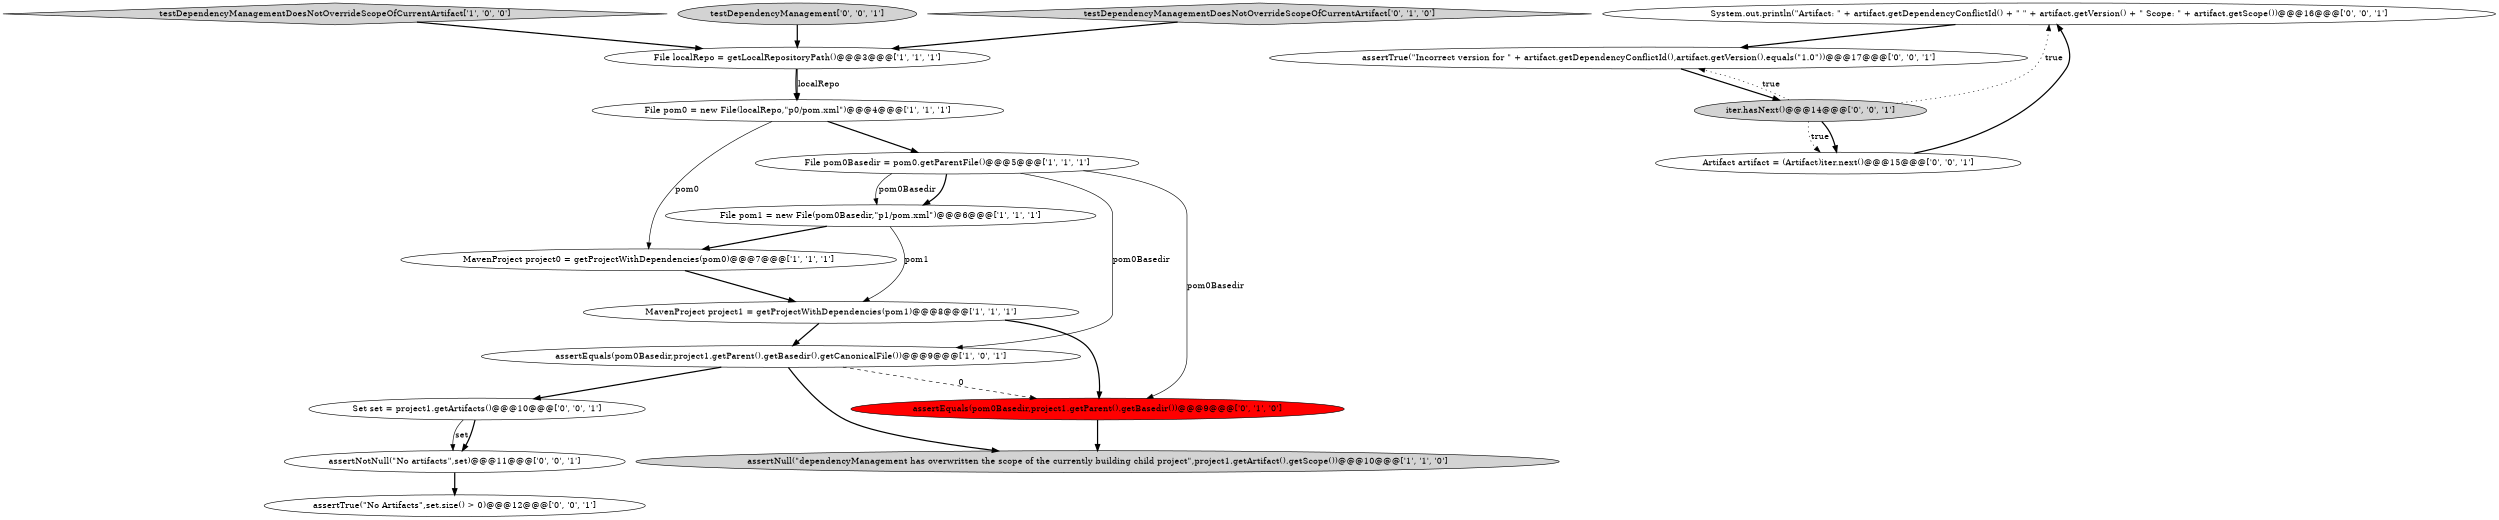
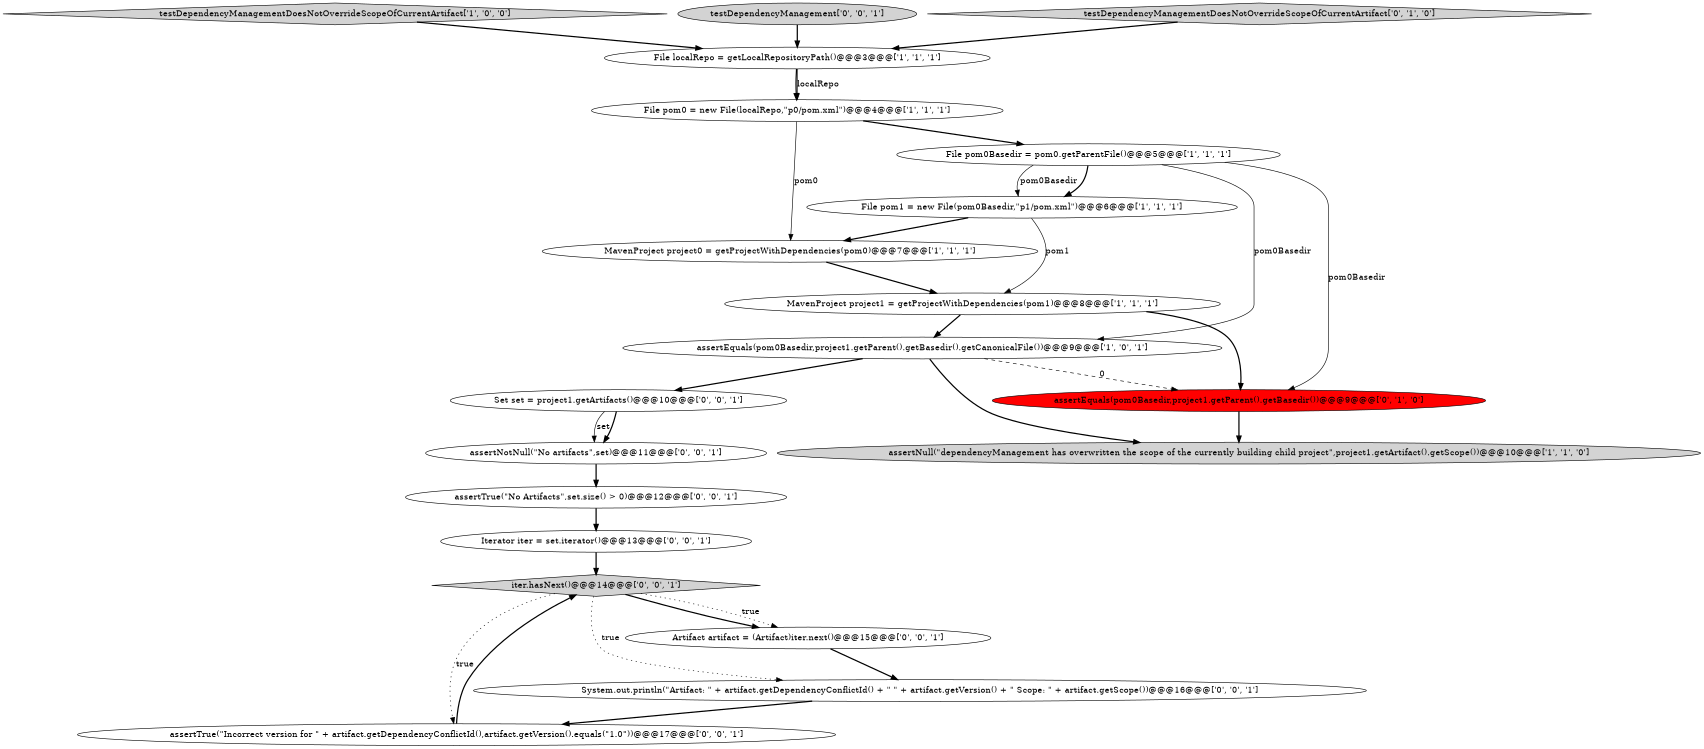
node "iter.hasNext()@@@14@@@['0', '0', '1']": shape ellipse -> diamond
node "Iterator iter = set.iterator()@@@13@@@['0', '0', '1']": added
